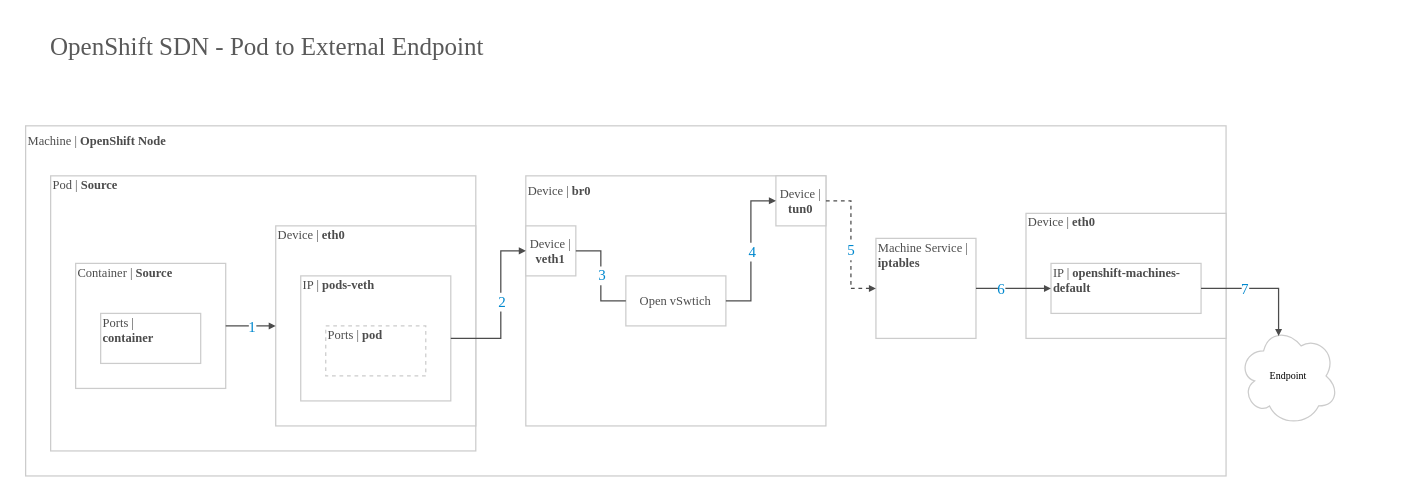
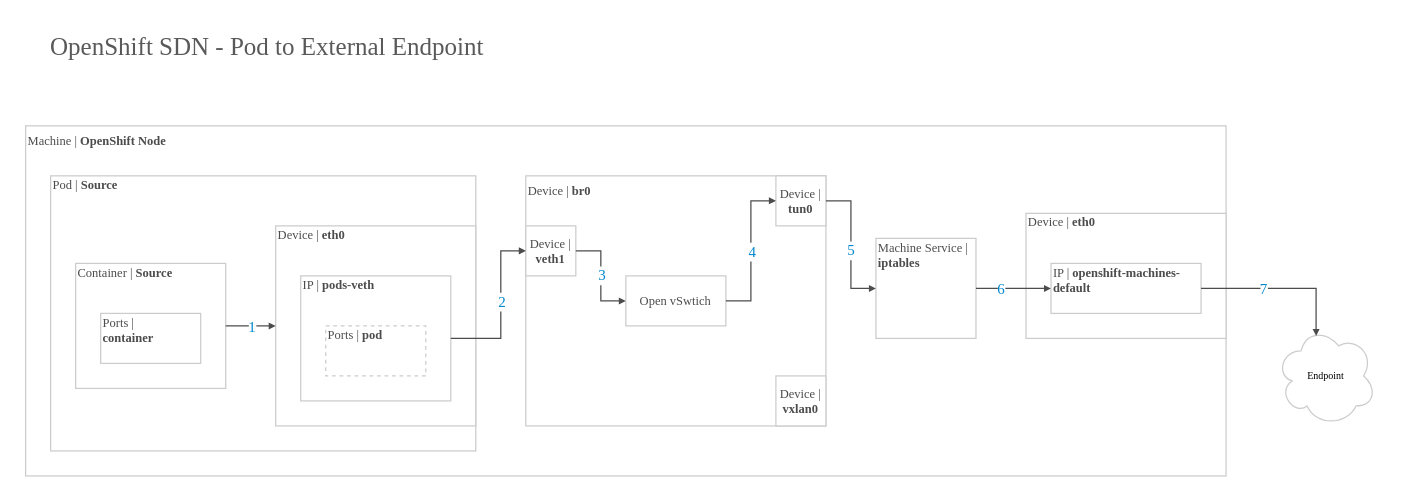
edge "Device | tun0" -> "Machine Service | iptables": style dashed -> solid
edge "Device | veth1" -- "Open vSwtich": arrowhead none -> block
node "Endpoint": moved (1288, 376) -> (1326, 376)
node "Device | vxlan0": added
